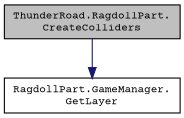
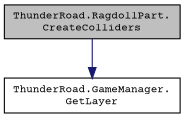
node "RagdollPart.GameManager. GetLayer": label "RagdollPart.GameManager. GetLayer" -> "ThunderRoad.GameManager. GetLayer"
